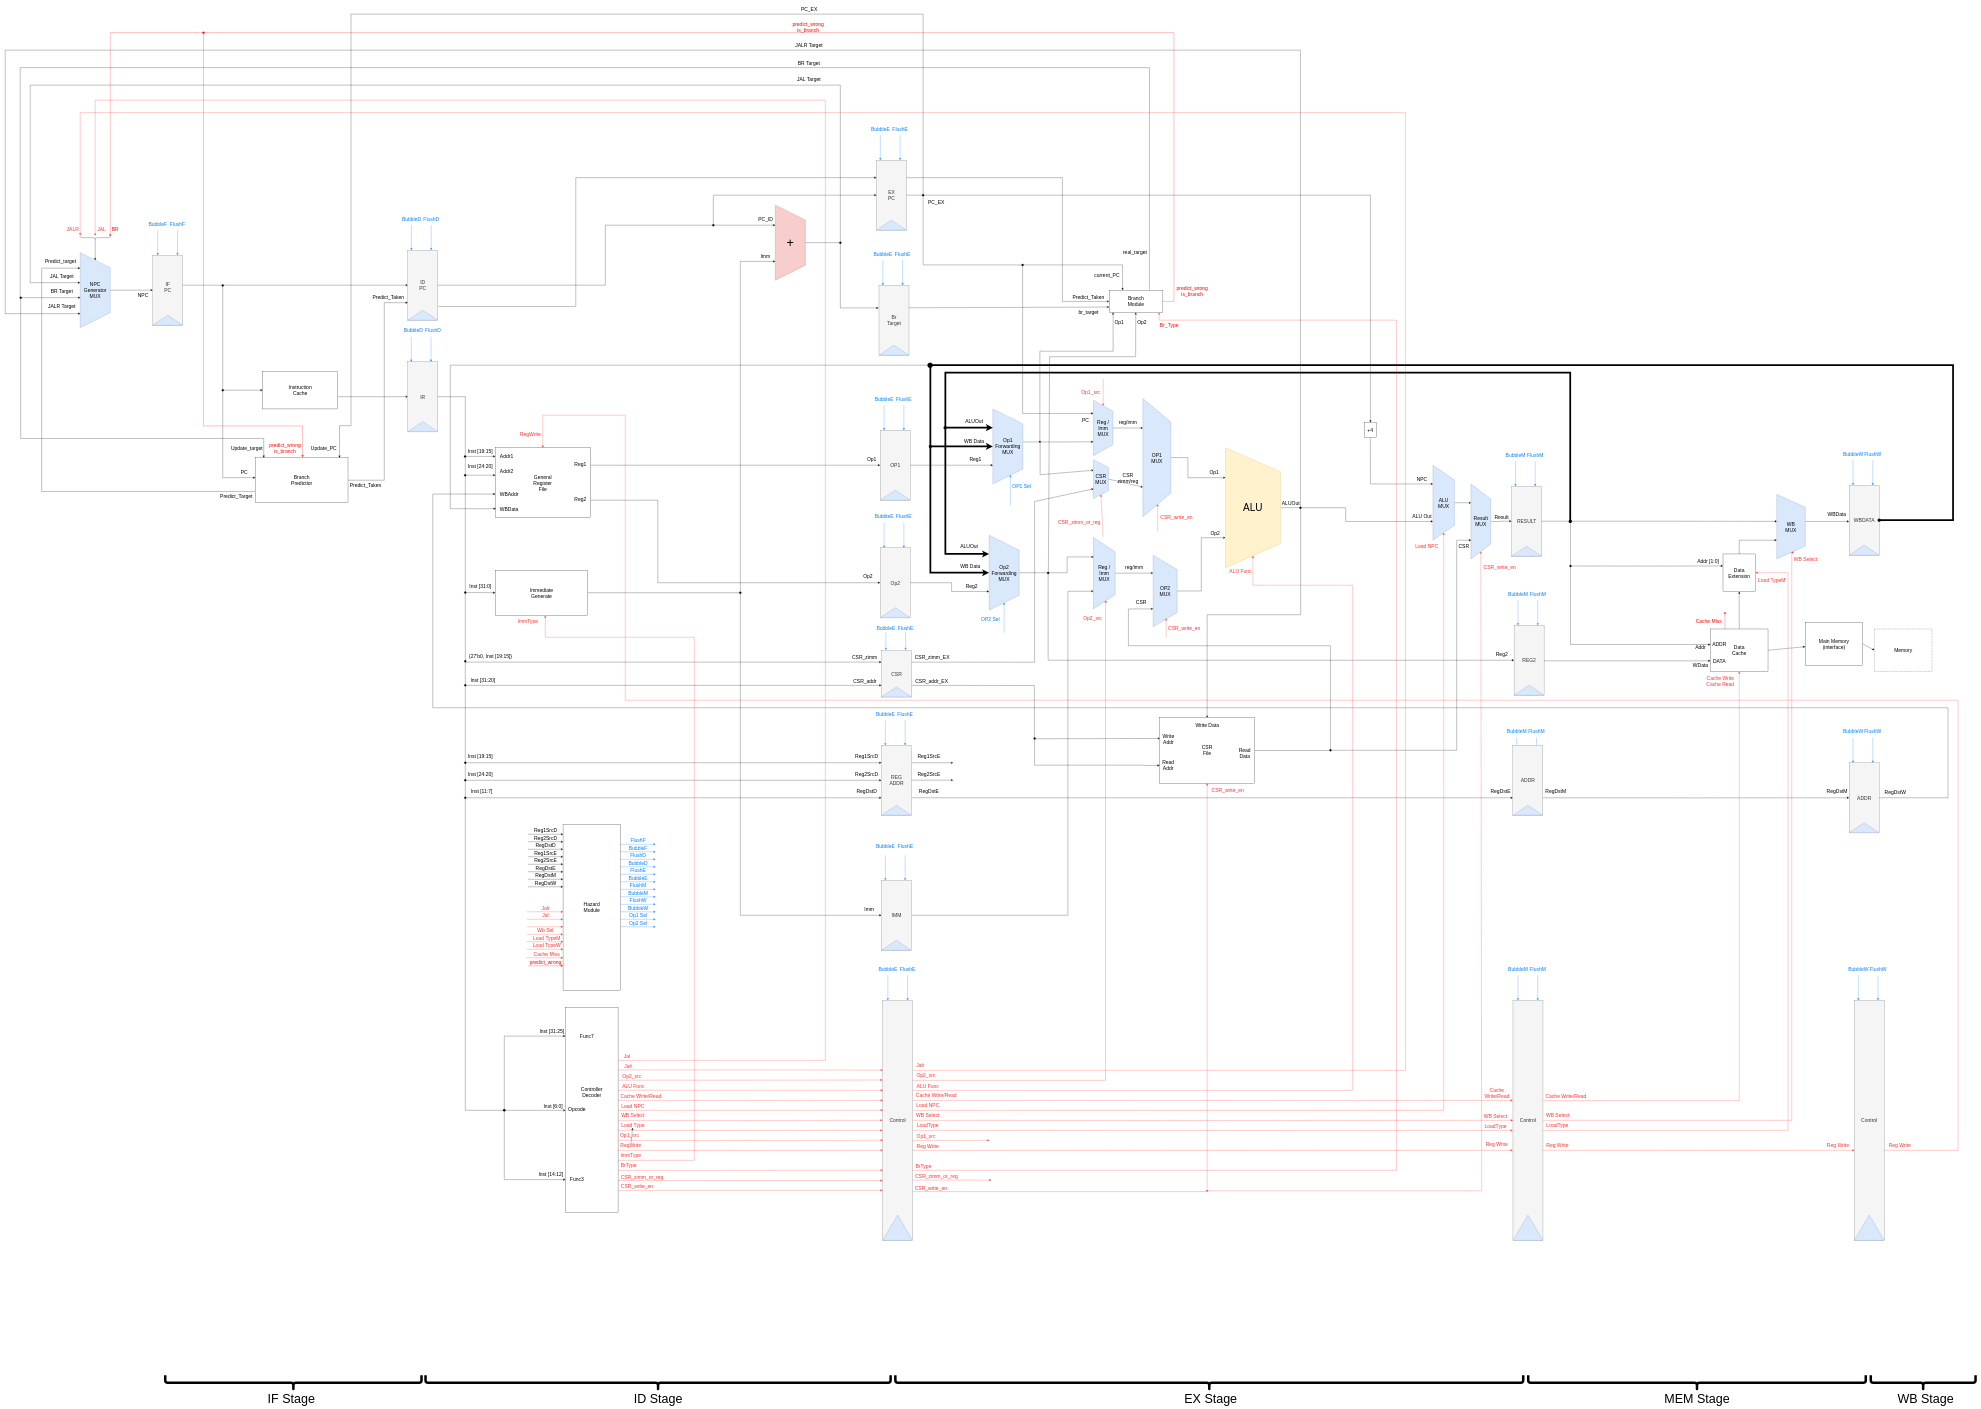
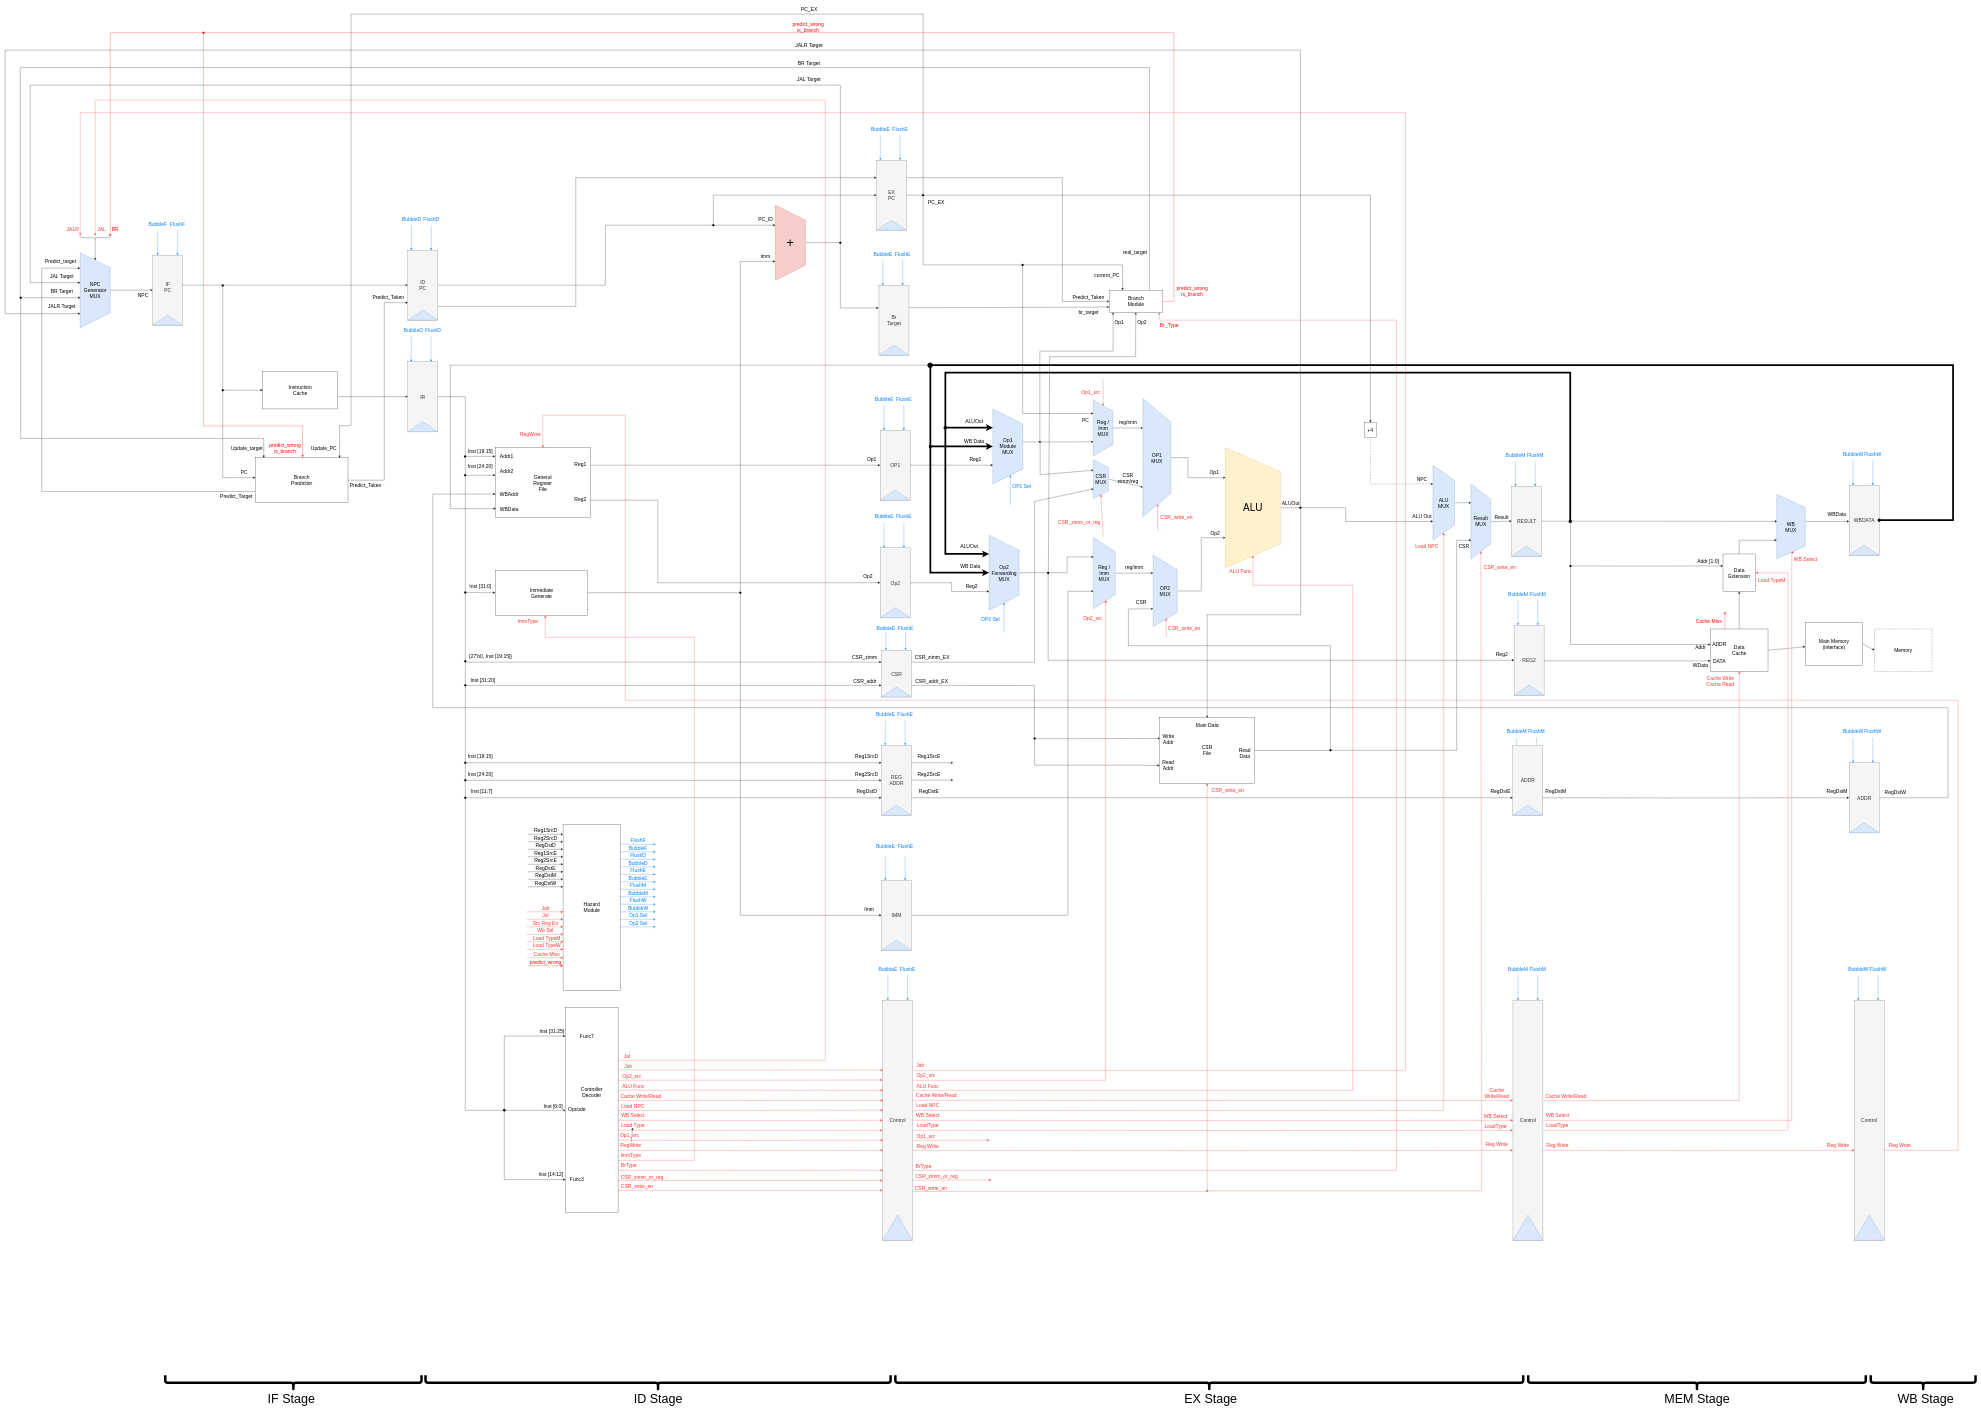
node "Op1 Forwarding MUX": label "Op1 Forwarding MUX" -> "Op1 Module MUX"
edge "+4" -> "ALU MUX": style solid -> dashed
node "Write Data": label "Write Data" -> "Main Data"
node "Src Reg En": added
